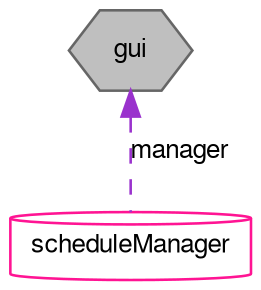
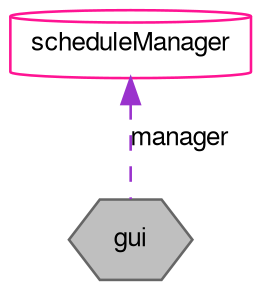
edge "scheduleManager" -> "gui": reversed
